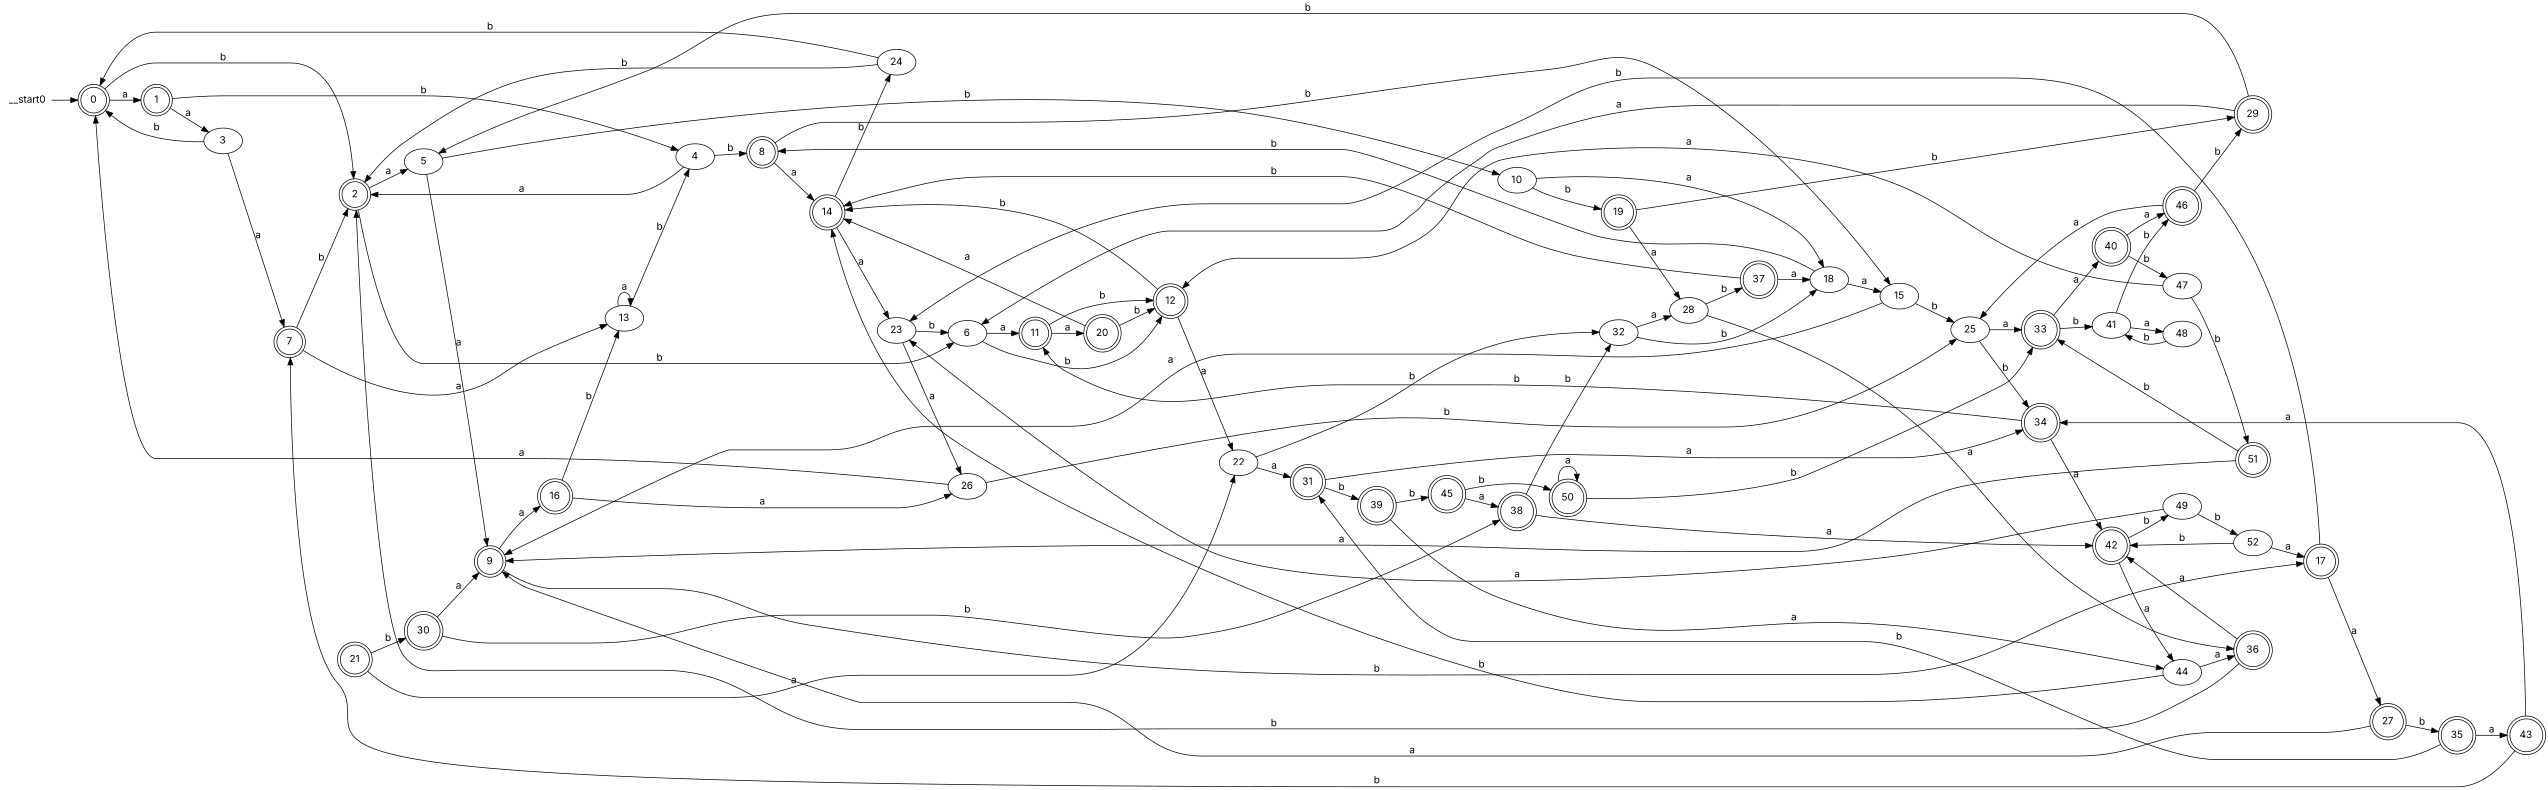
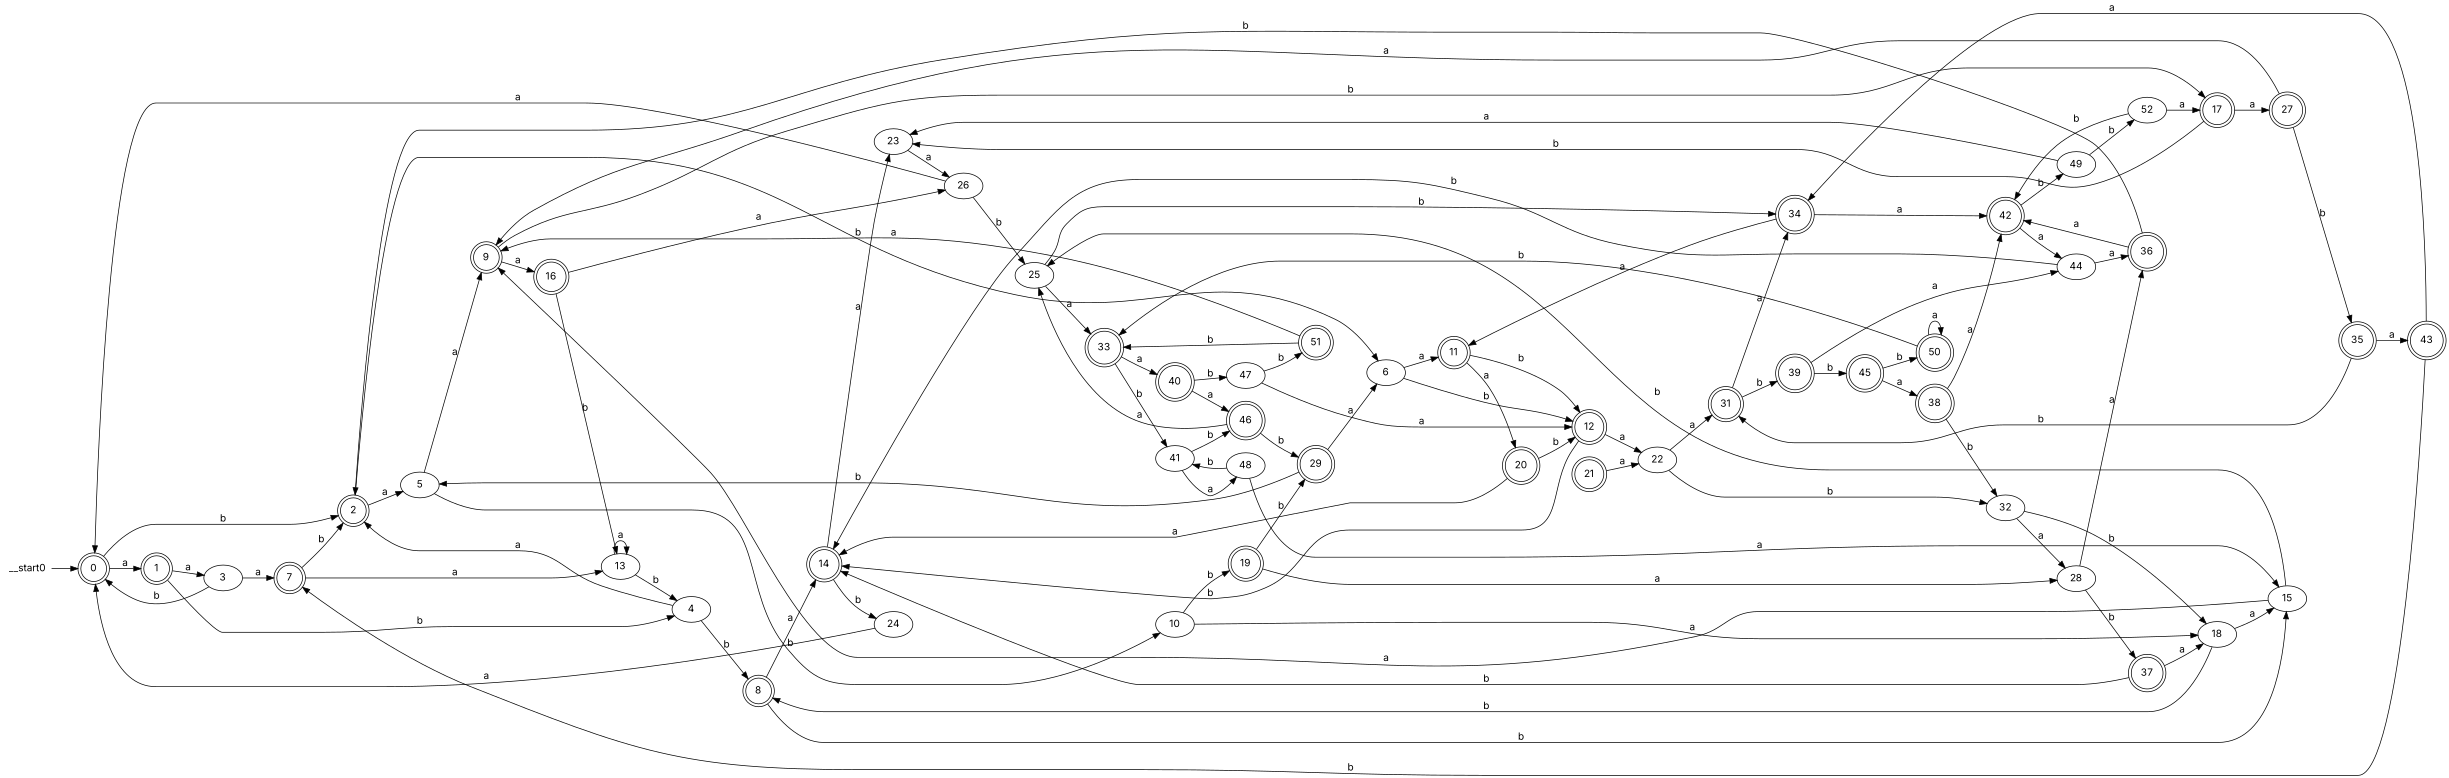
edge "24" -> "0": label "b" -> "a"
edge "24" -> "2": removed, label "b"
edge "23" -> "6": removed, label "b"
edge "34" -> "11": label "b" -> "a"
edge "48" -> "15": added, label "a"
node "30": removed
